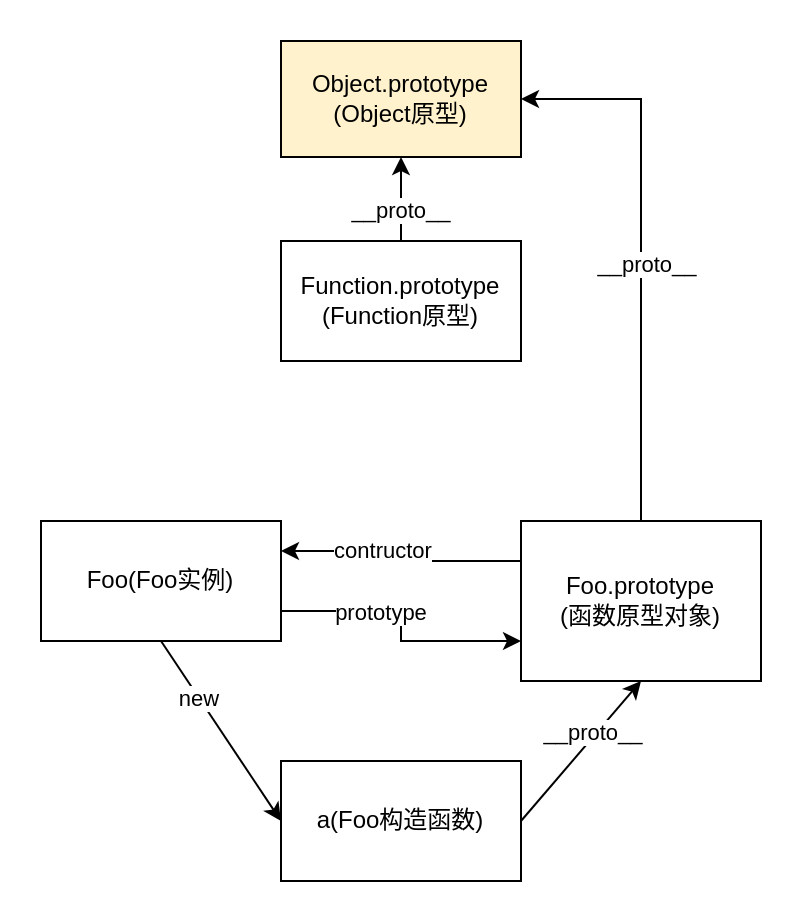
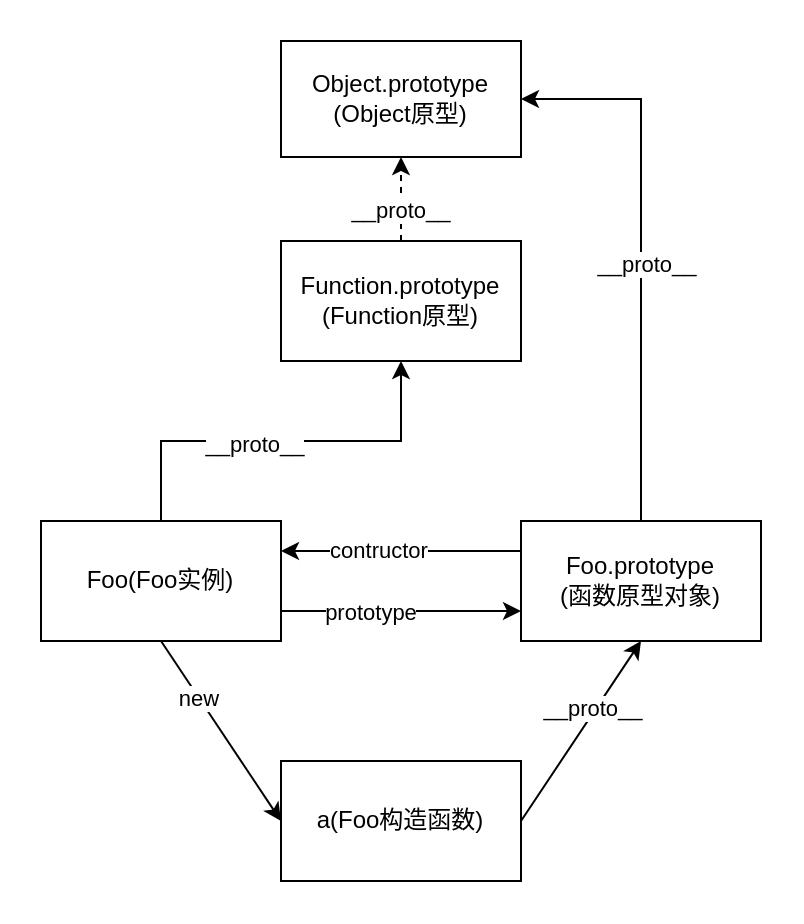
node "Object.prototype (Object原型)": fillcolor #fff2cc -> #ffffff
edge "Function.prototype (Function原型)" -> "Object.prototype (Object原型)": style solid -> dashed
edge "Foo(Foo实例)" -> "Function.prototype (Function原型)": added, label "__proto__"
node "Foo.prototype (函数原型对象)": size 240x160 -> 240x120
